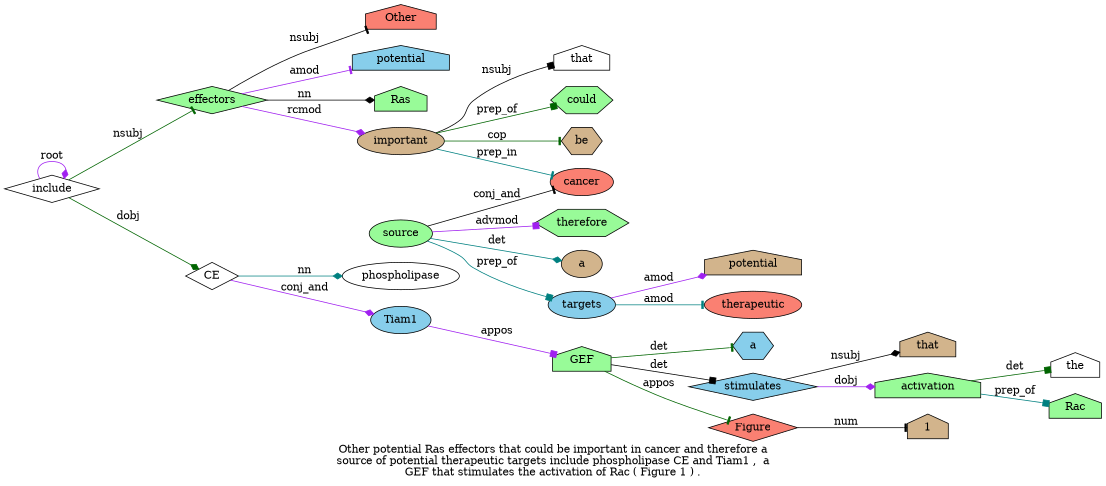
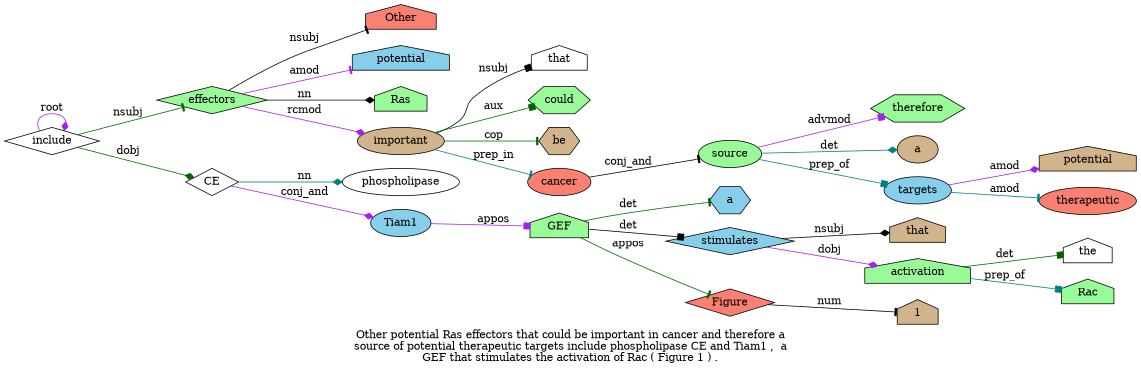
edge "important" -> "could": label "prep_of" -> "aux"
edge "source" -> "cancer": reversed
